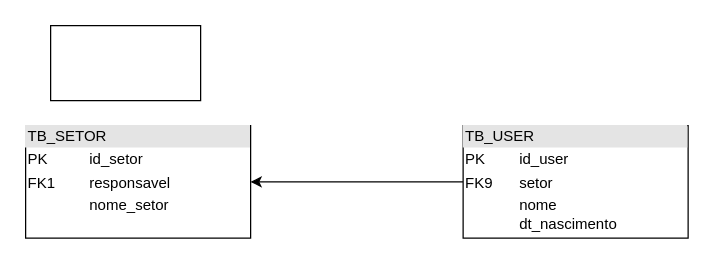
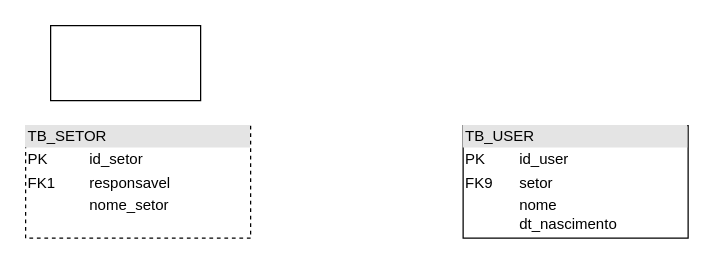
node "TB_SETOR PK id_setor FK1 responsavel nome_setor": style solid -> dashed
edge "TB_USER PK id_user FK9 setor nome dt_nascimento" -> "TB_SETOR PK id_setor FK1 responsavel nome_setor": removed
